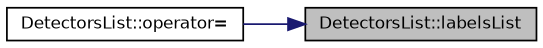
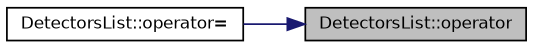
node "DetectorsList::labelsList": label "DetectorsList::labelsList" -> "DetectorsList::operator"
